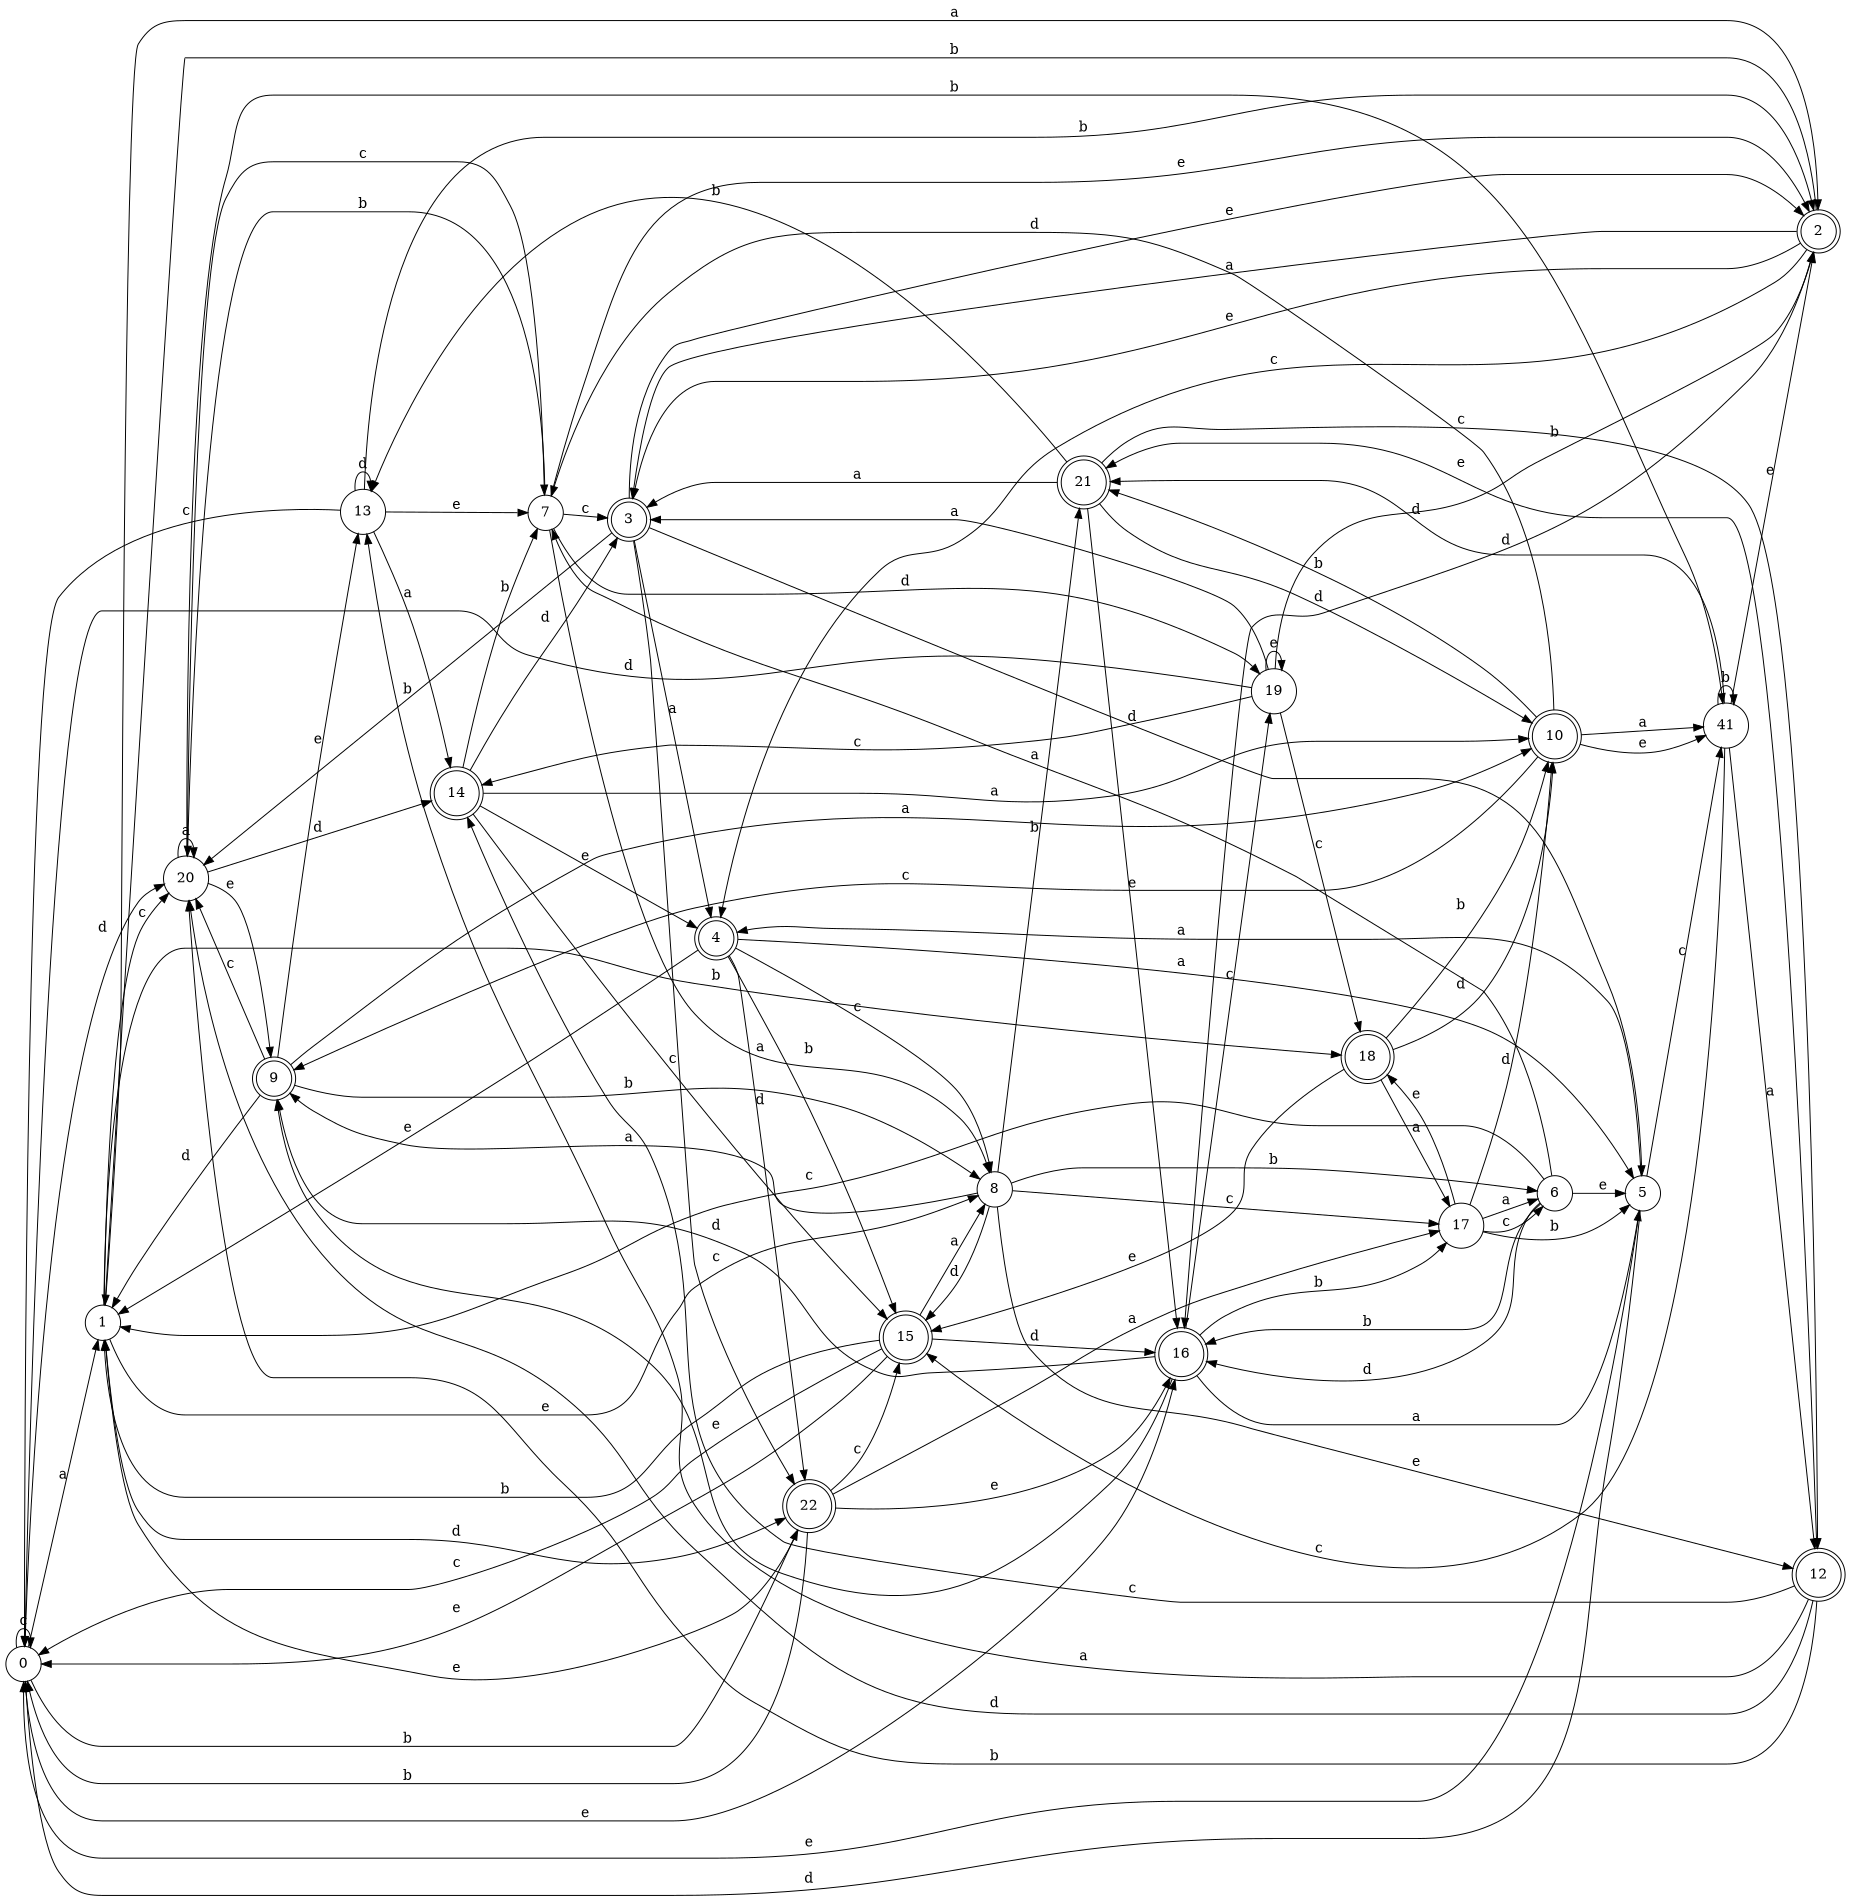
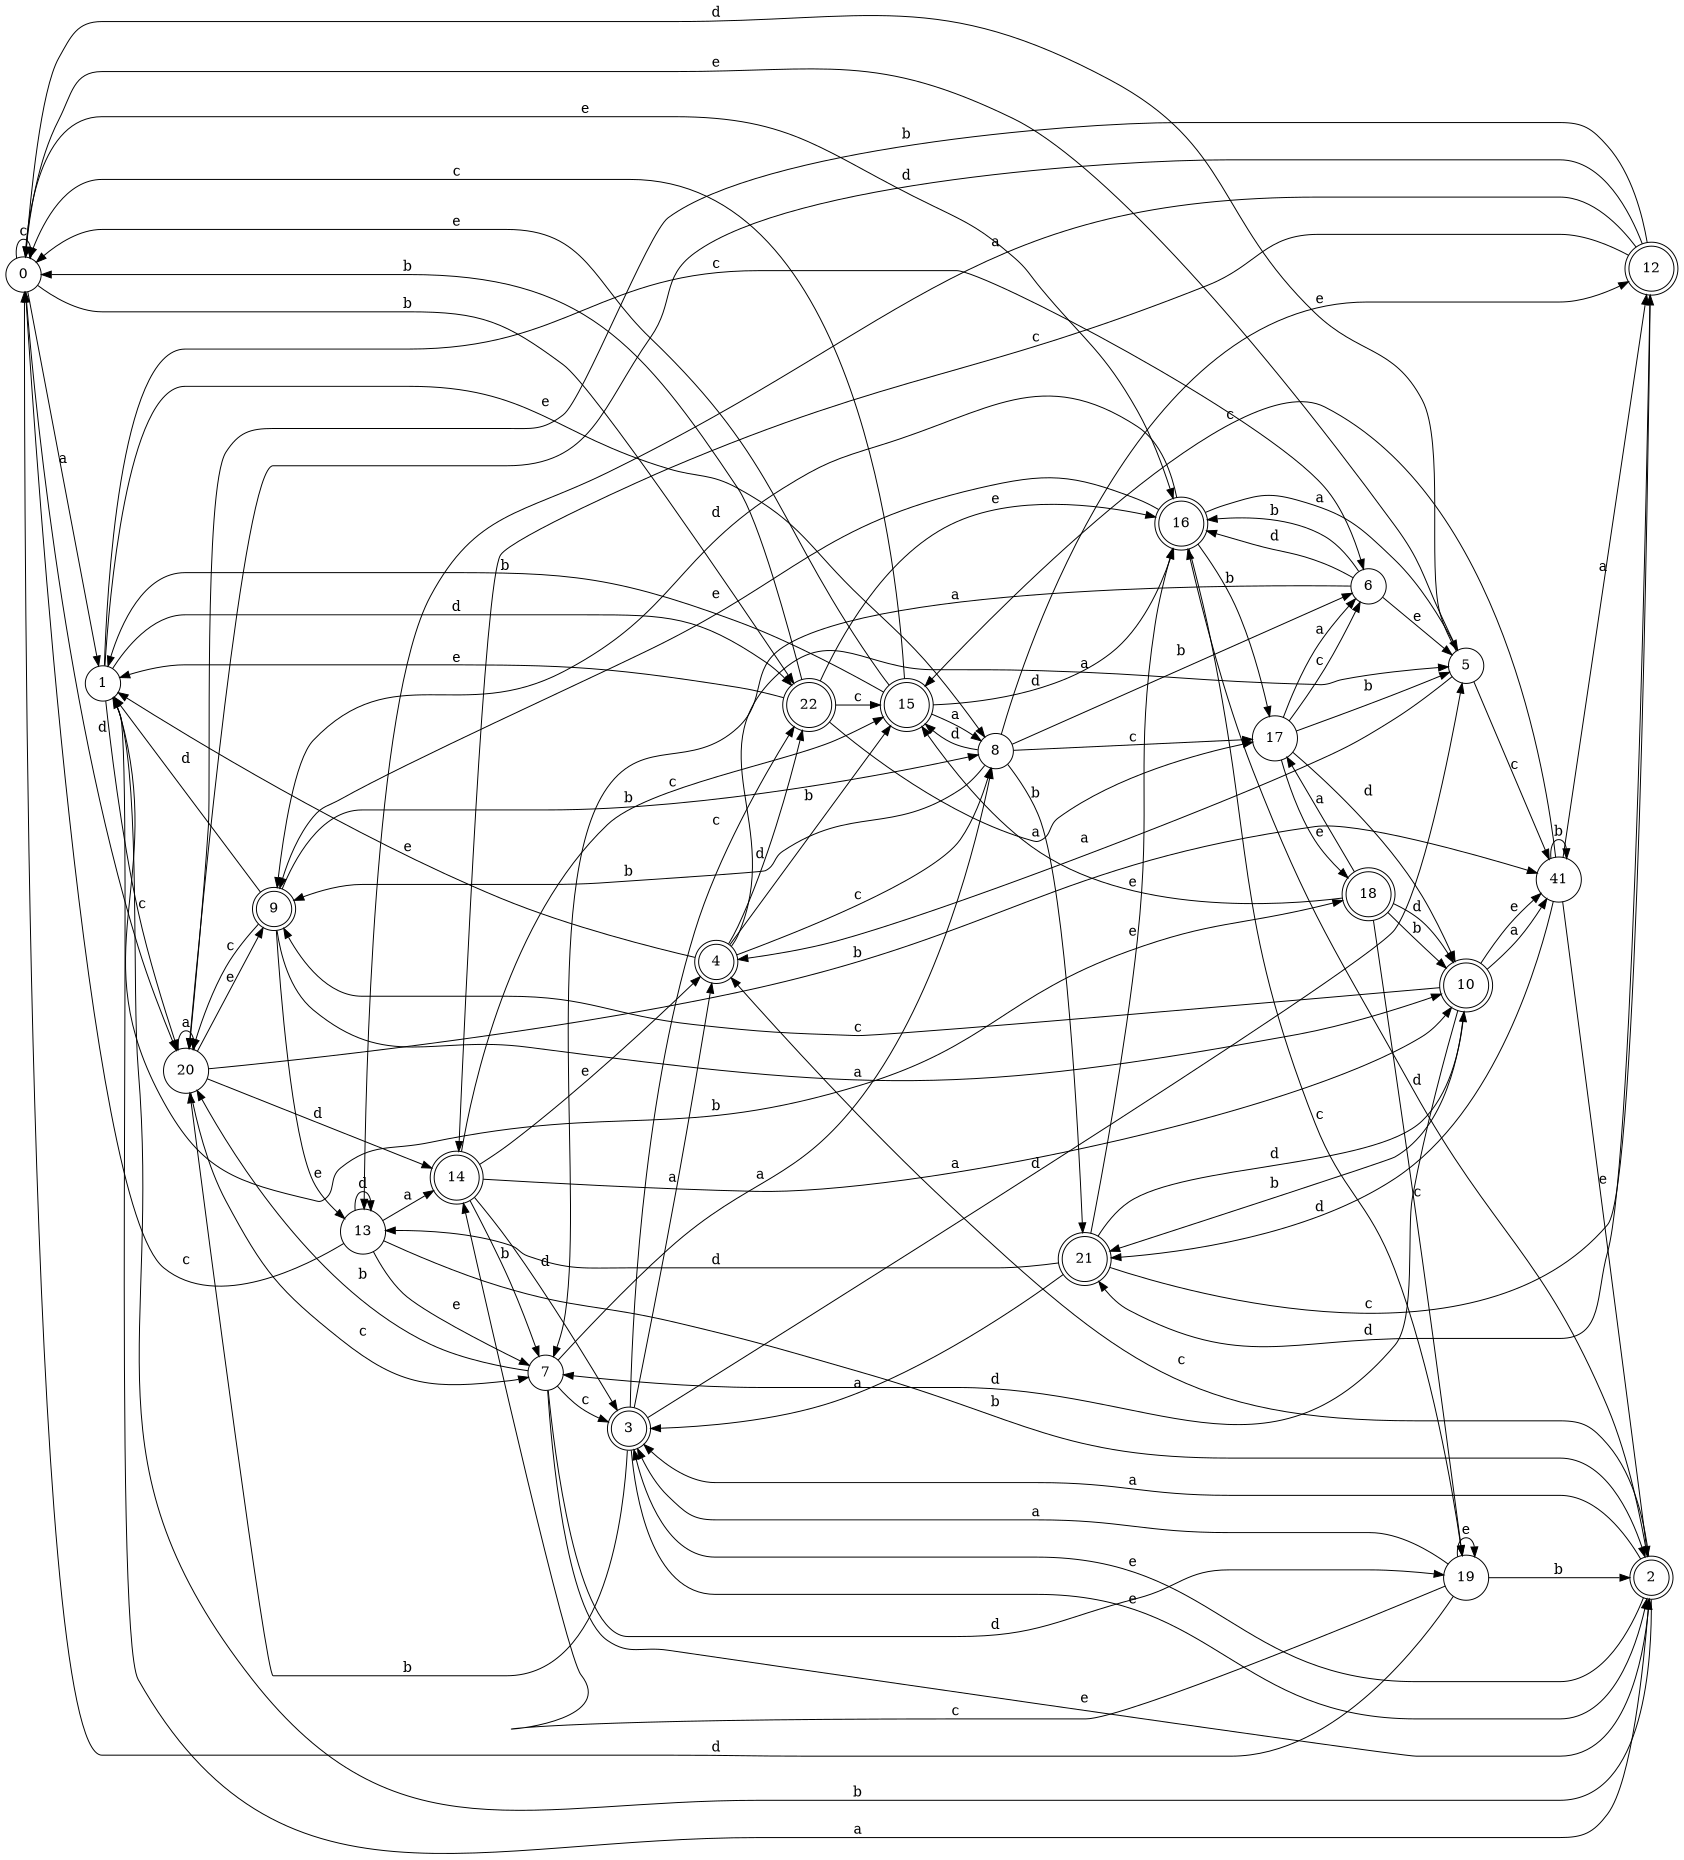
edge "21" -> "13": label "b" -> "d"
edge "12" -> "21": label "e" -> "d"
edge "19" -> "18": reversed
edge "8" -> "9": label "a" -> "b"
edge "6" -> "1": reversed
